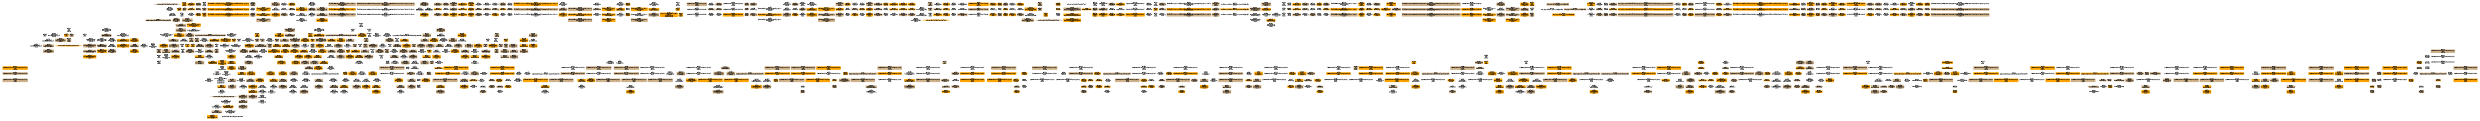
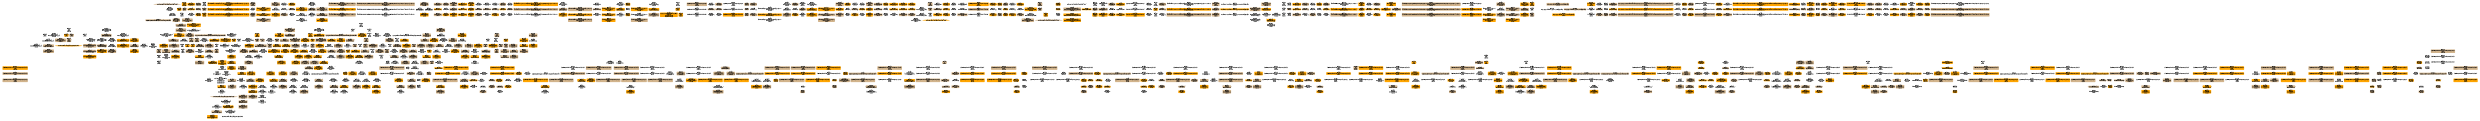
node "CE0x43f90a0": fillcolor white -> orange
